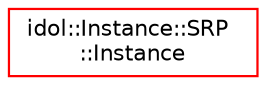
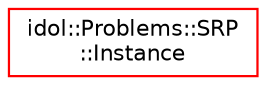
node "idol::Instance::SRP ::Instance": label "idol::Instance::SRP ::Instance" -> "idol::Problems::SRP ::Instance"
